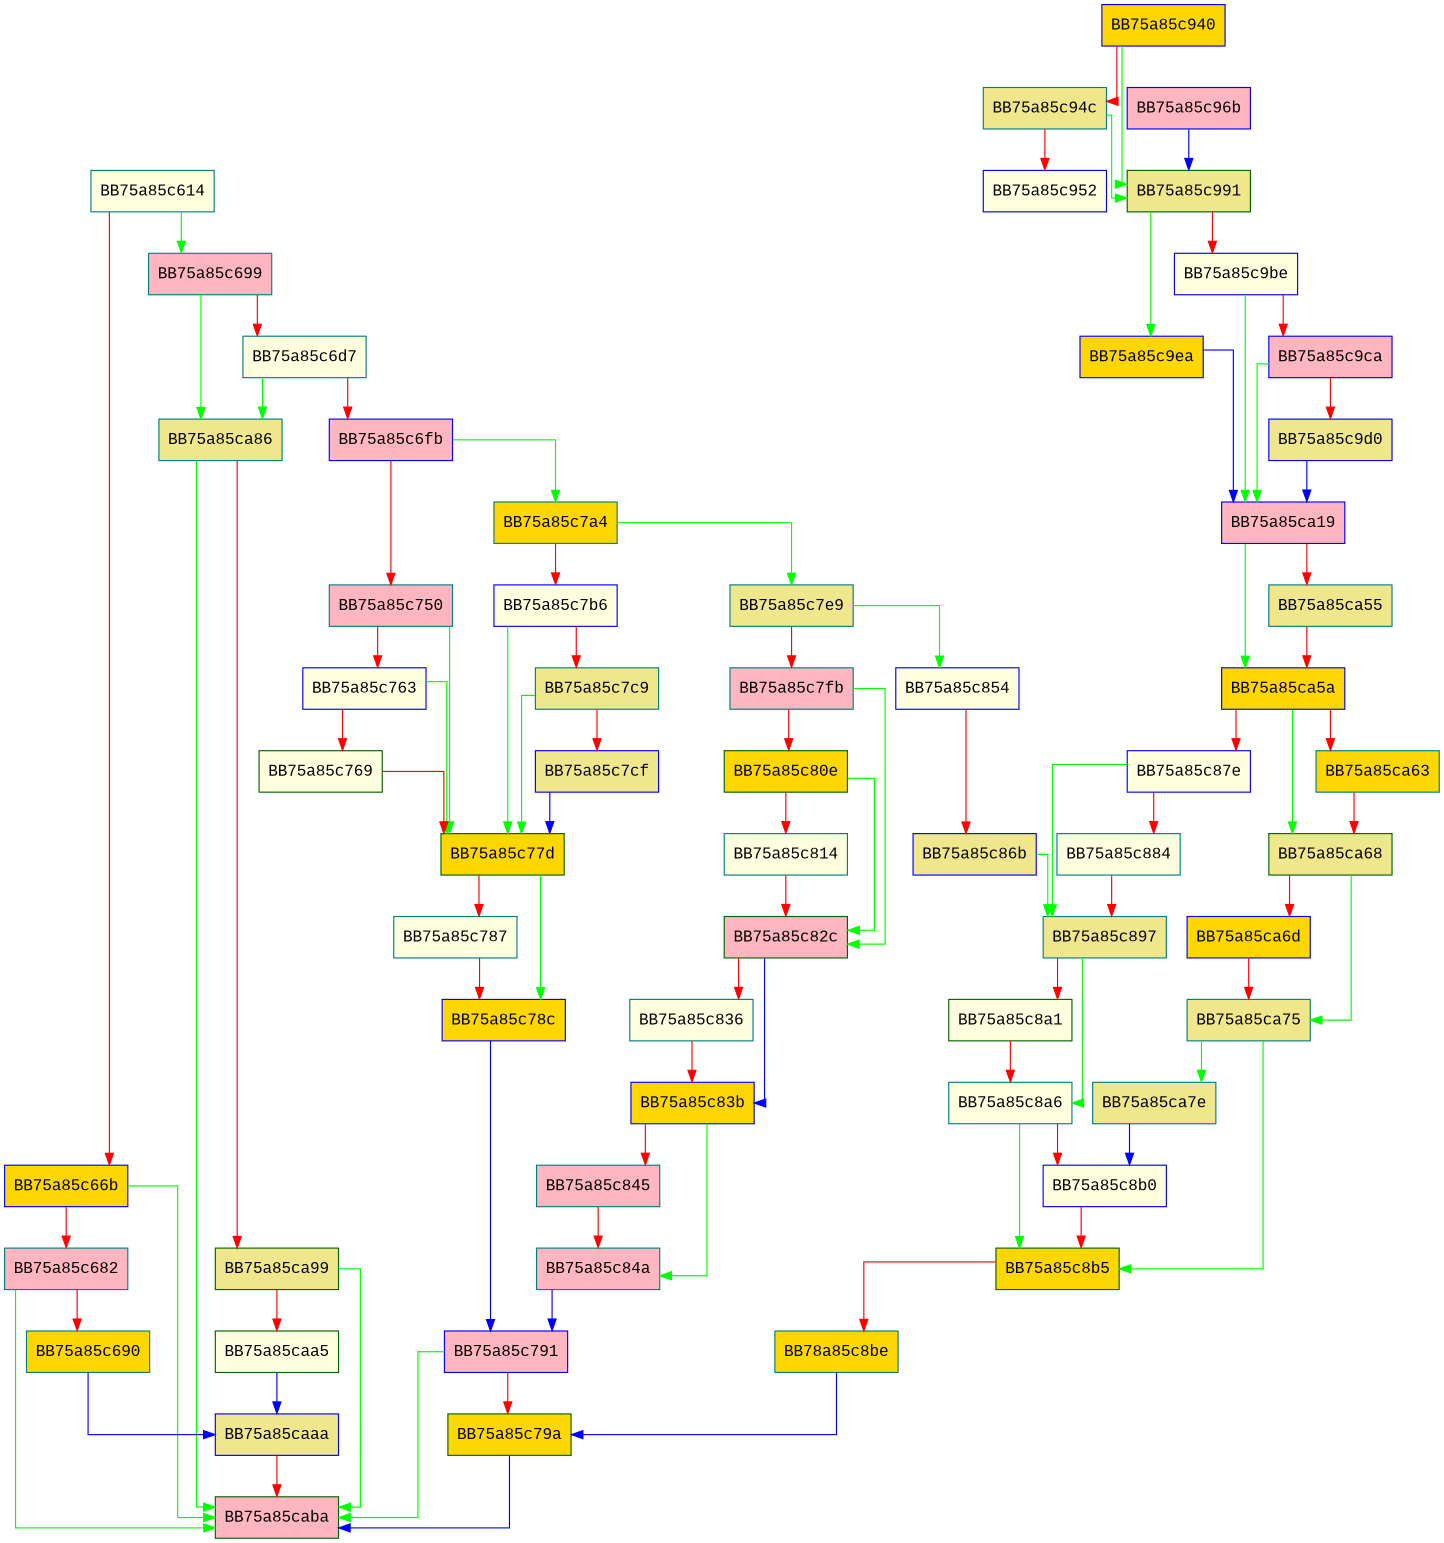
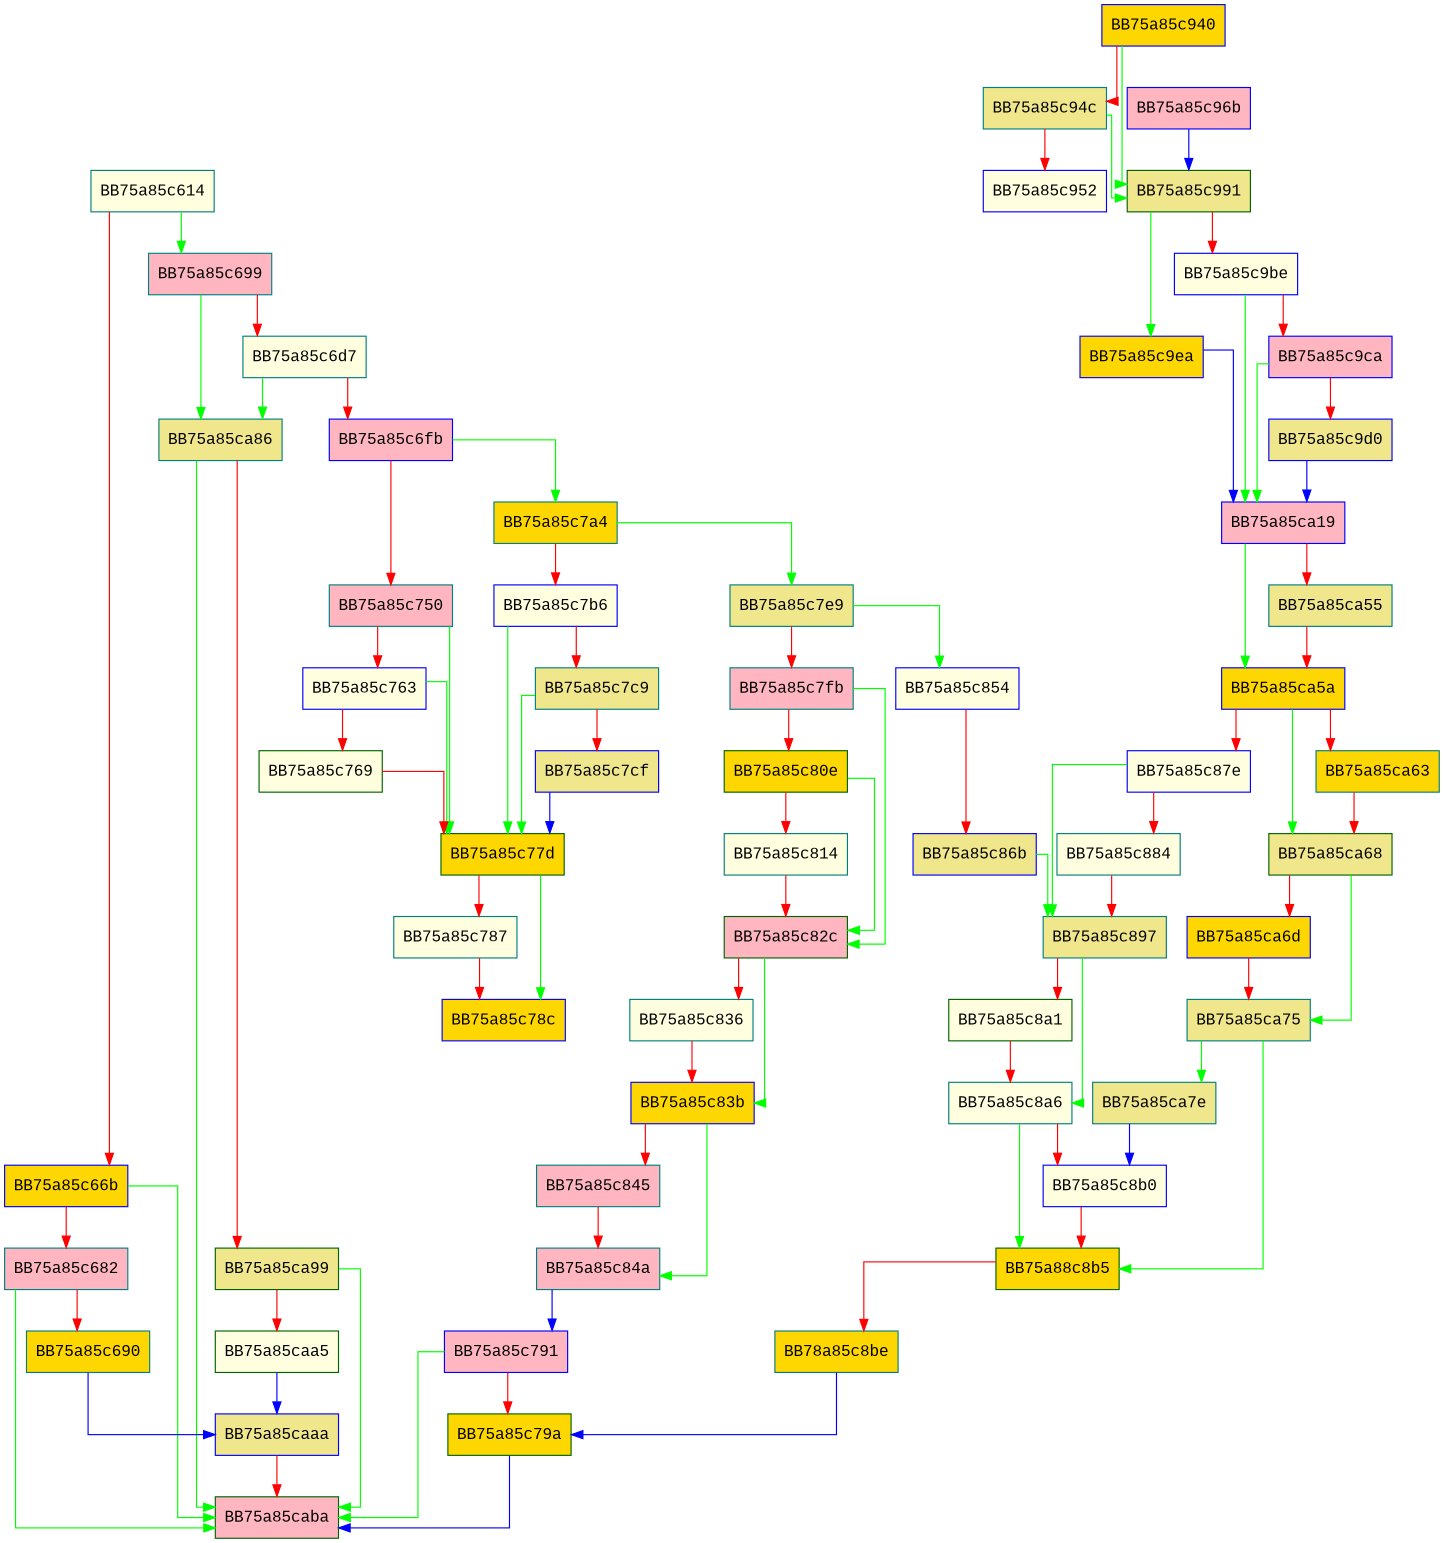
edge "BB75a85c82c" -> "BB75a85c83b": color blue -> green
edge "BB75a85c78c" -> "BB75a85c791": removed
node "BB75a85c8b5": label "BB75a85c8b5" -> "BB75a88c8b5"
